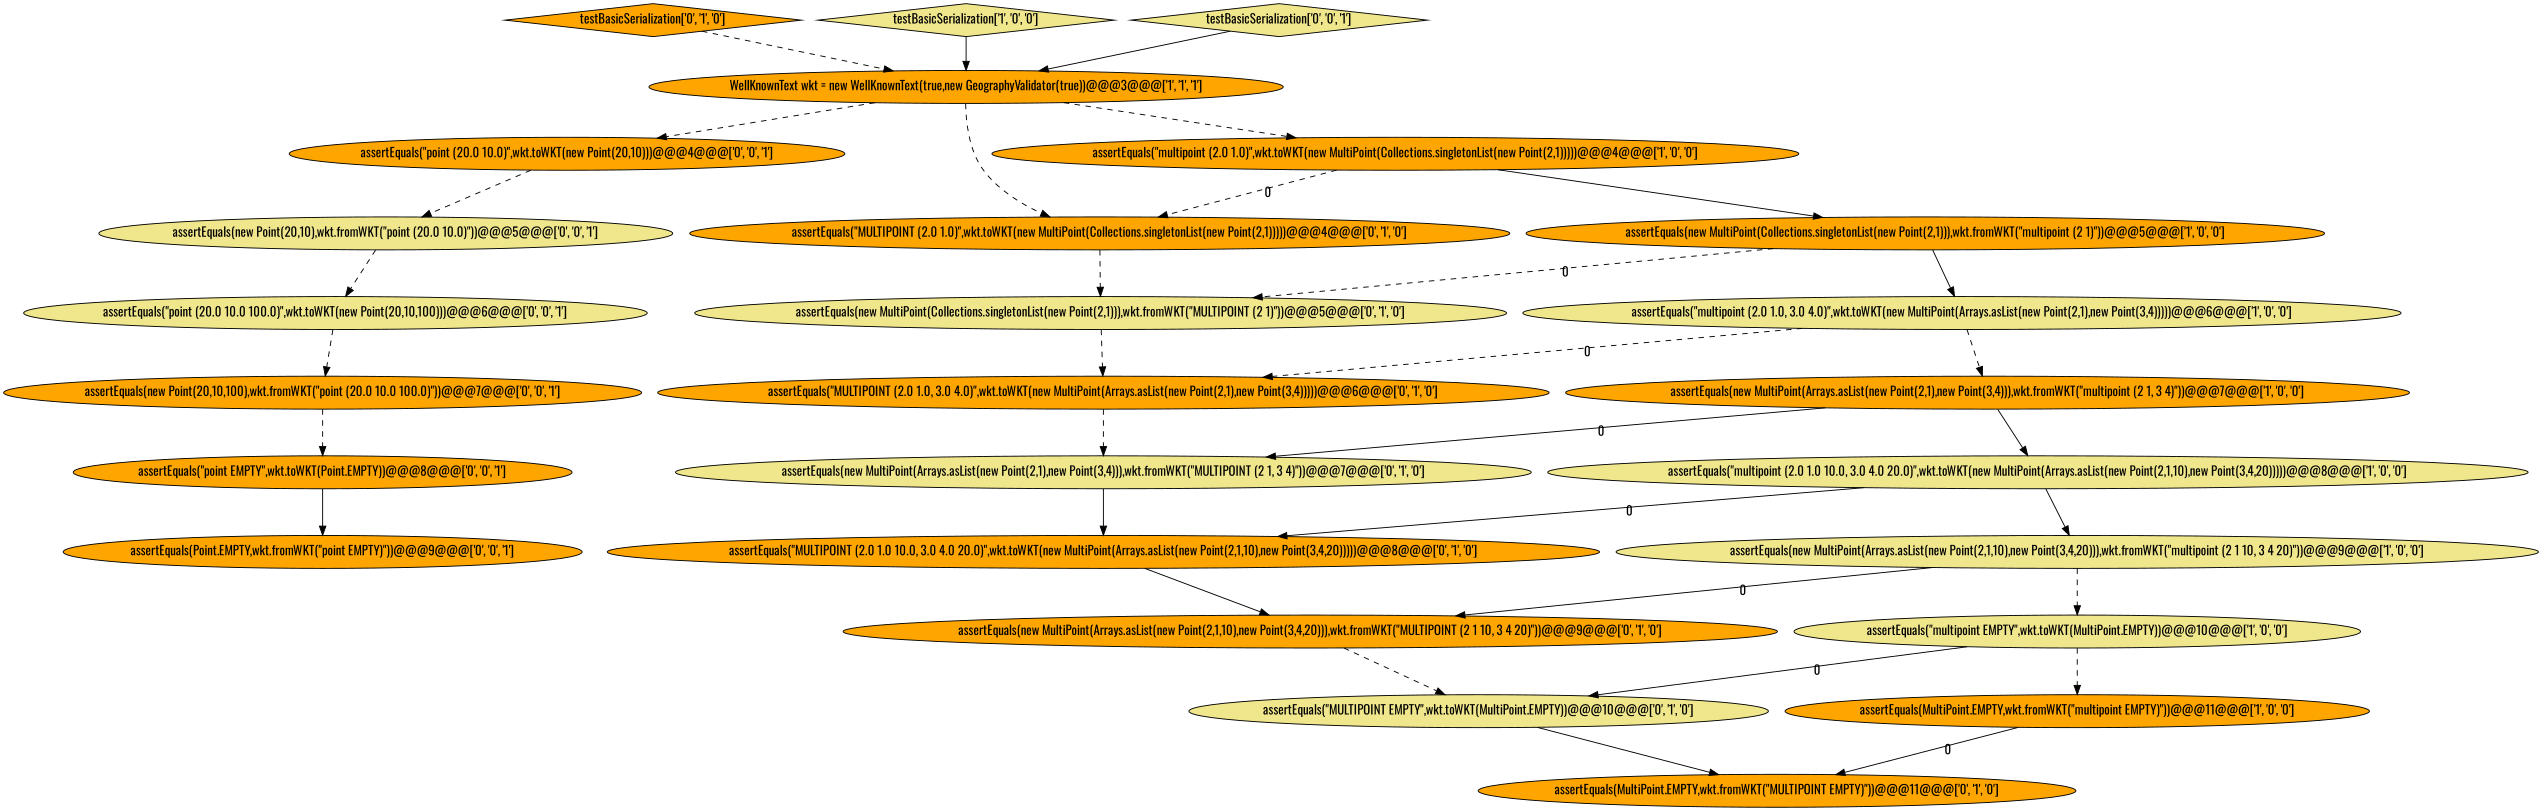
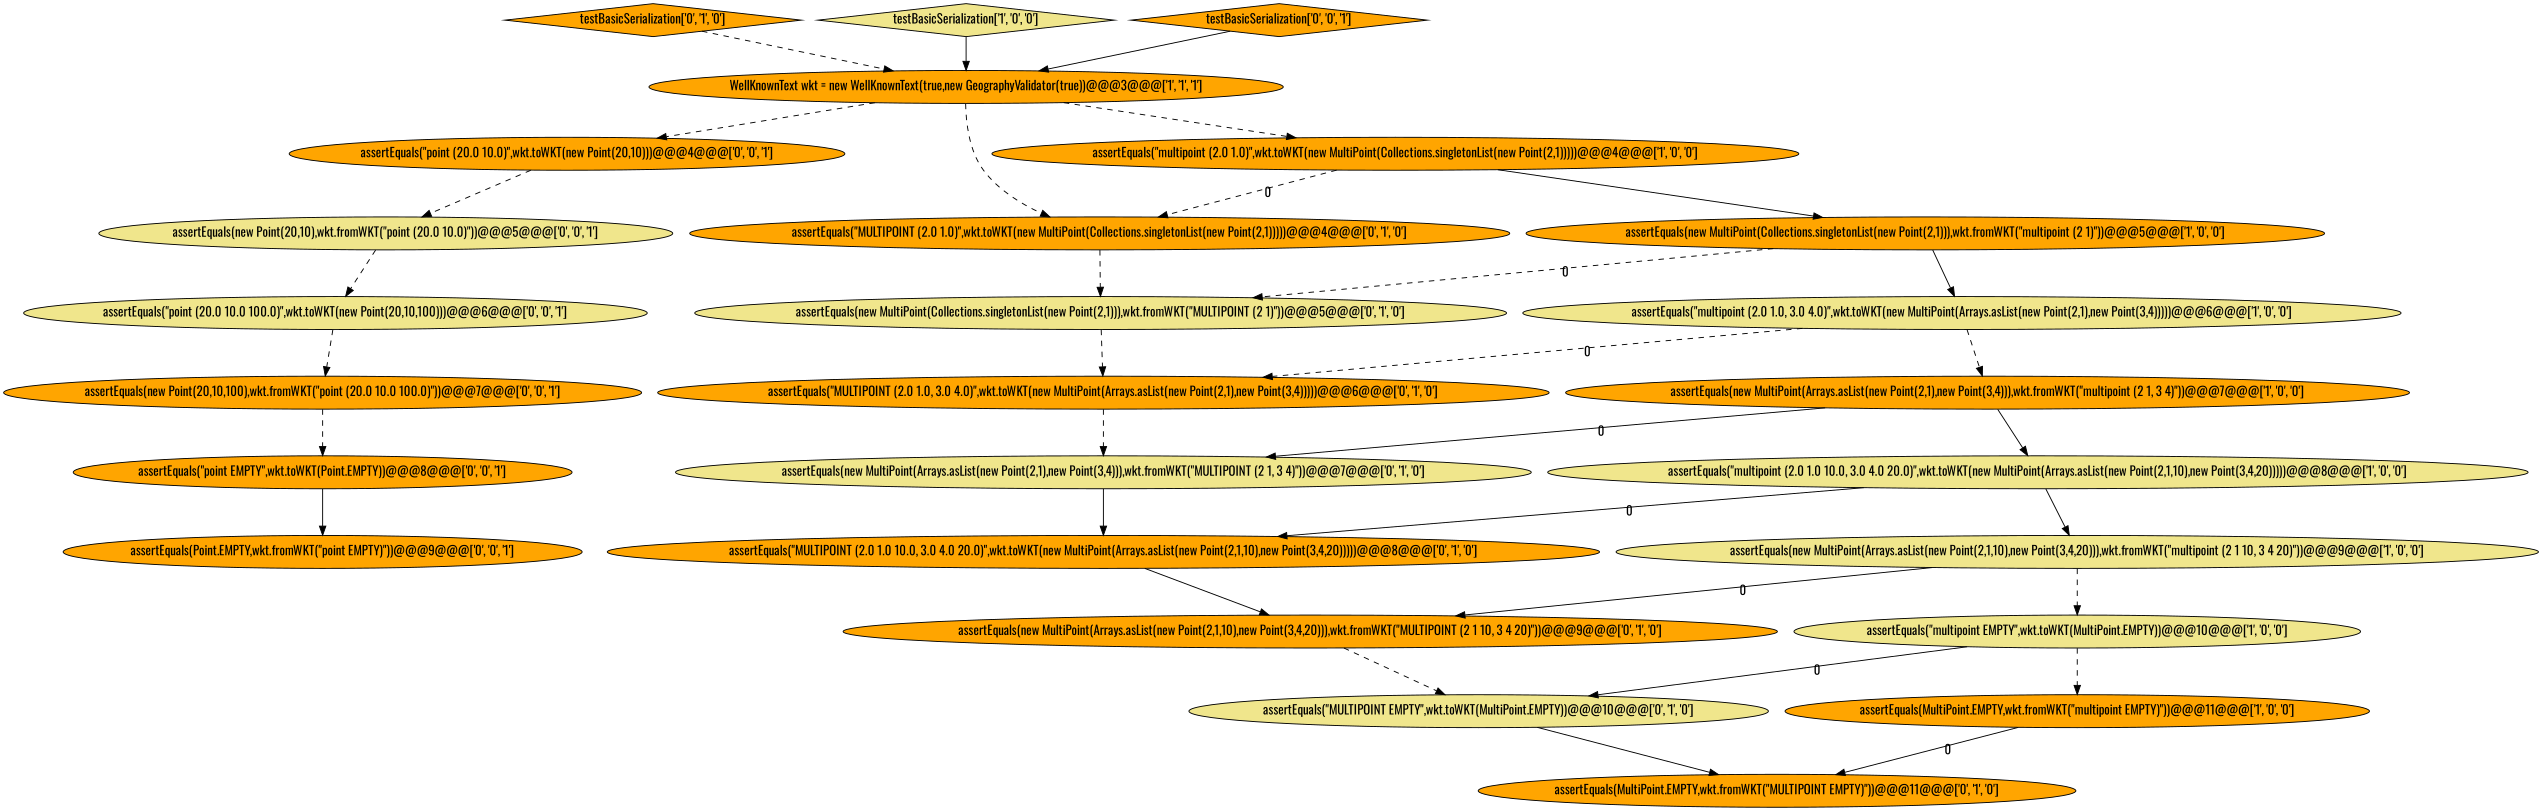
node "testBasicSerialization['0', '0', '1']": fillcolor khaki -> orange
